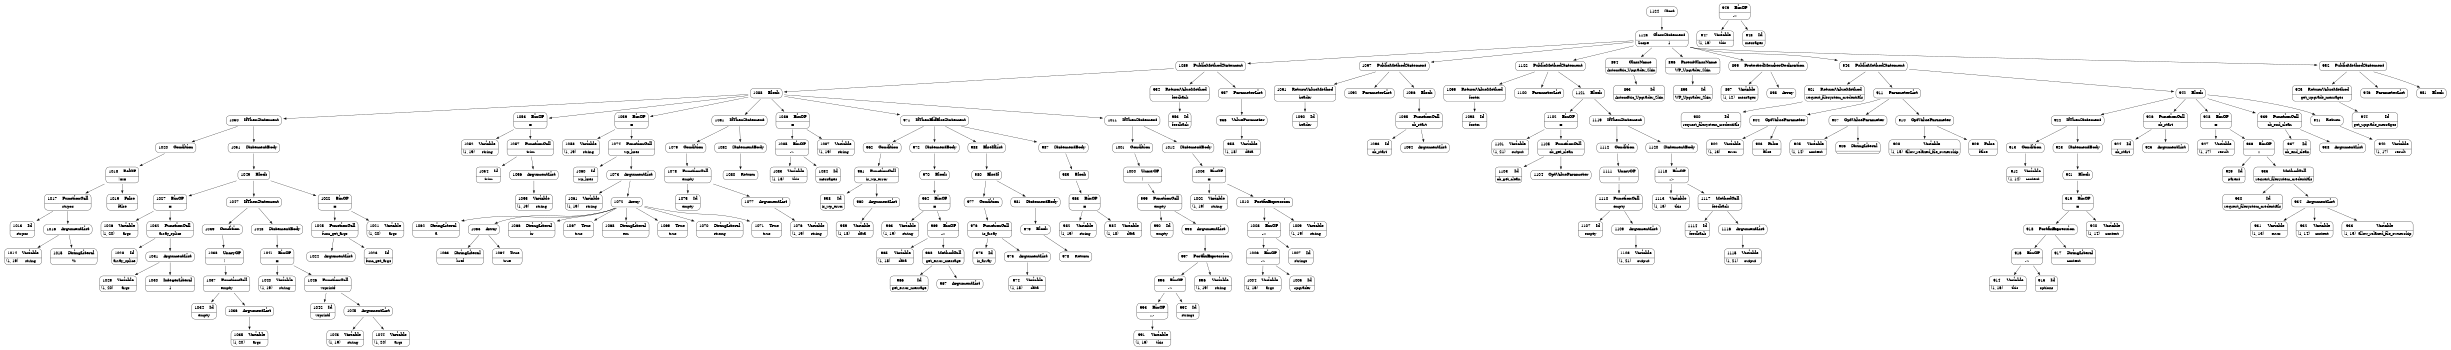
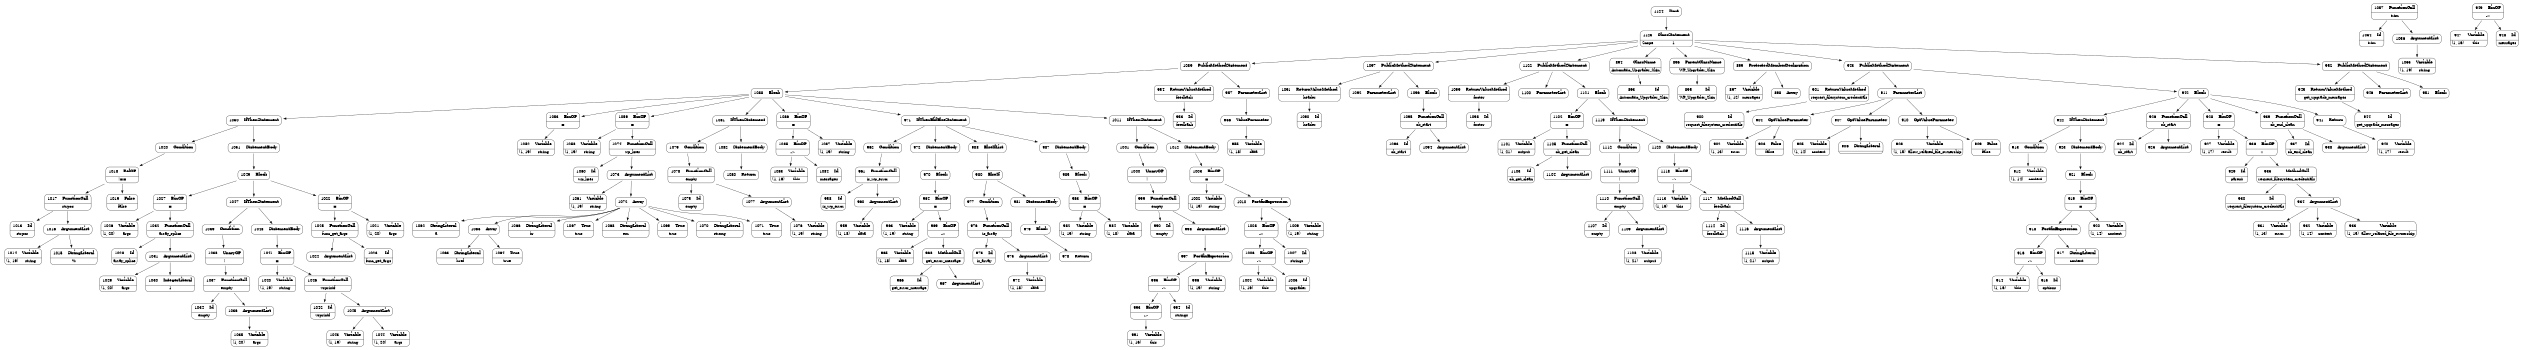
edge "1053" -> "1057": removed
node "1104": text "OptValueParameter" -> "ArgumentList"
node "1004": text "args" -> "this"
